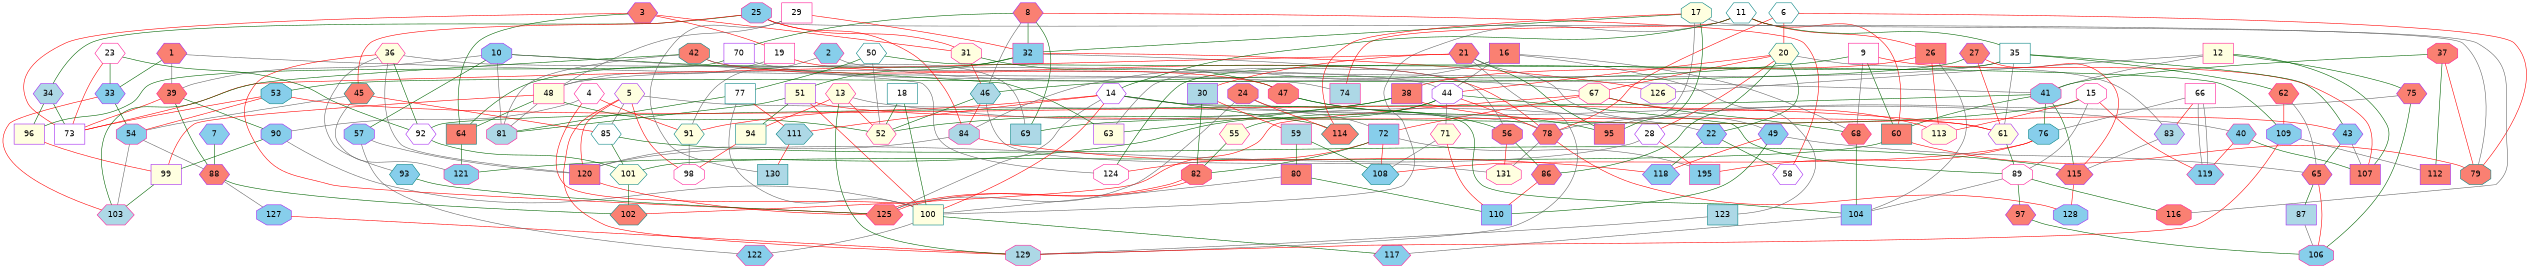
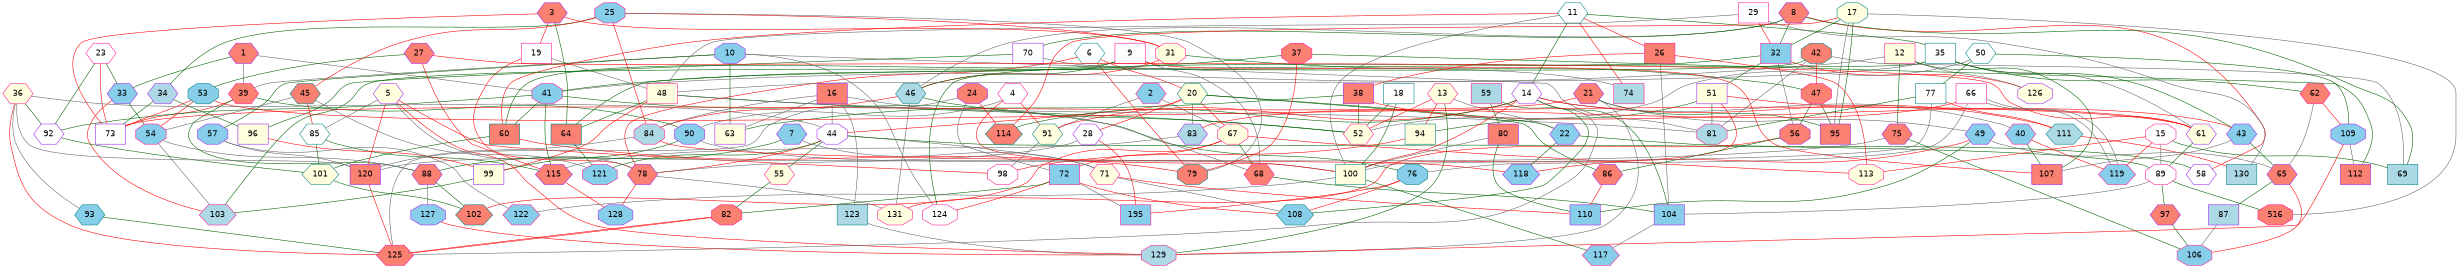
node "30": removed
edge "7" -- "71": added
node "116": label "116" -> "516"
